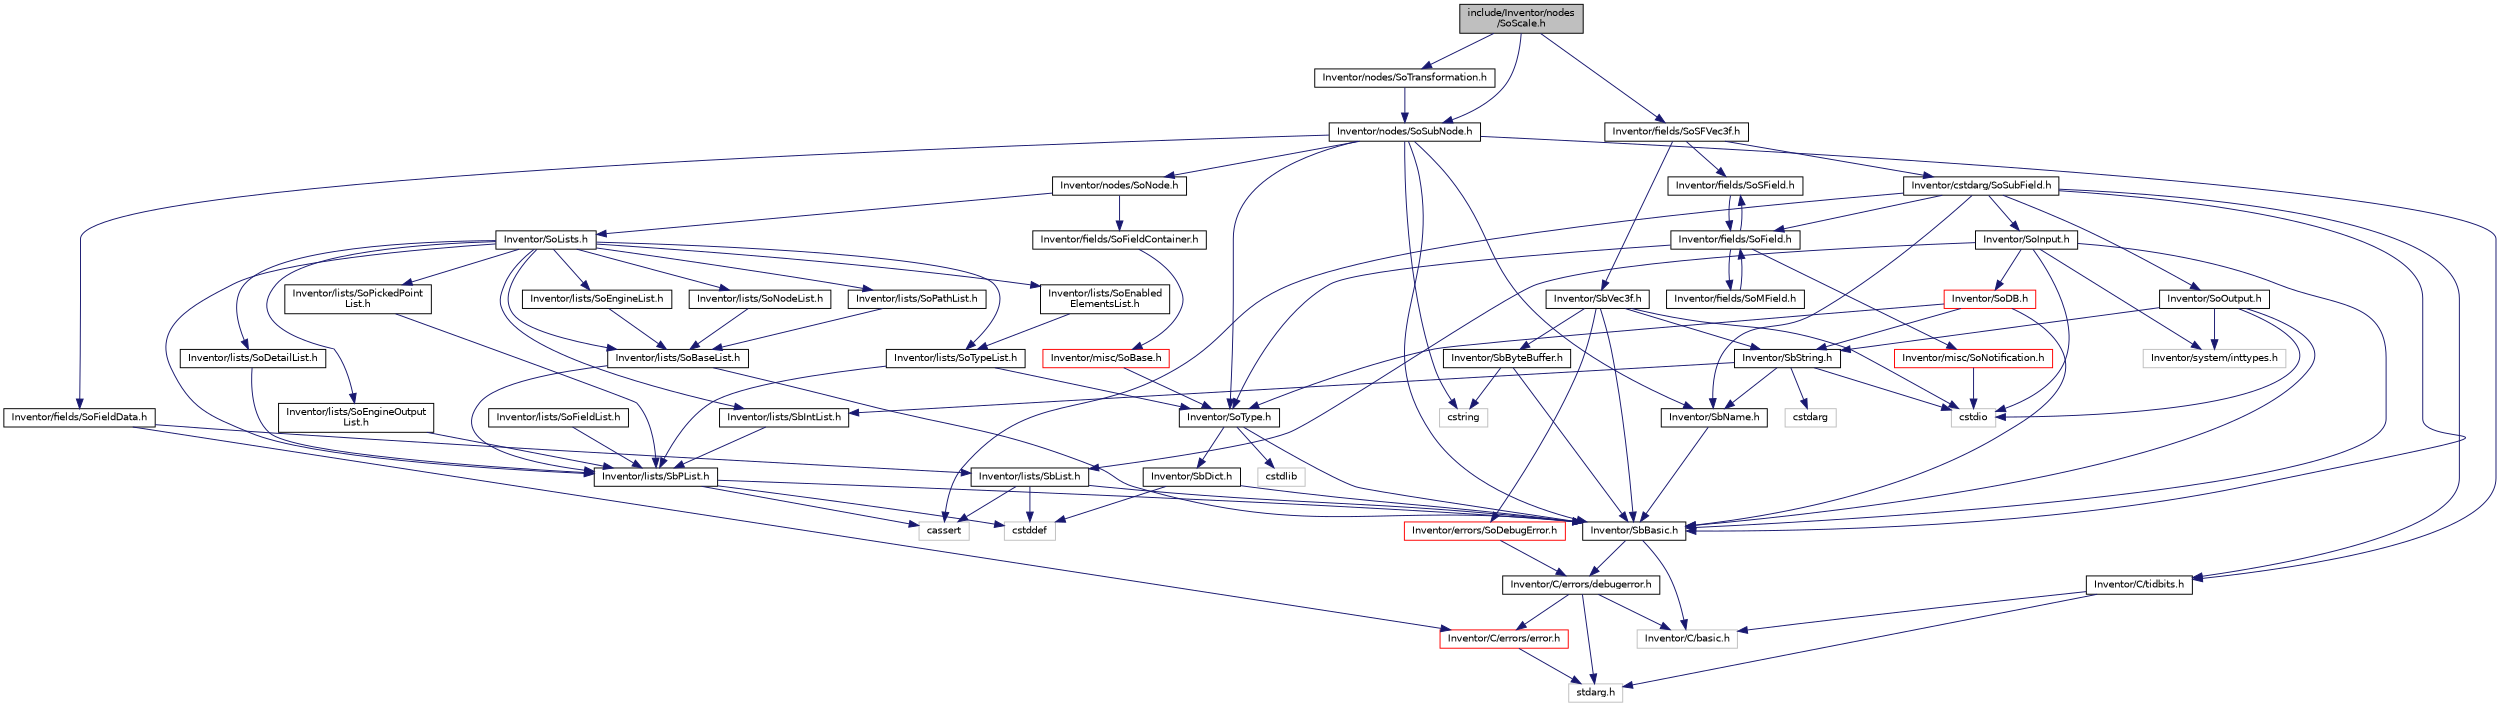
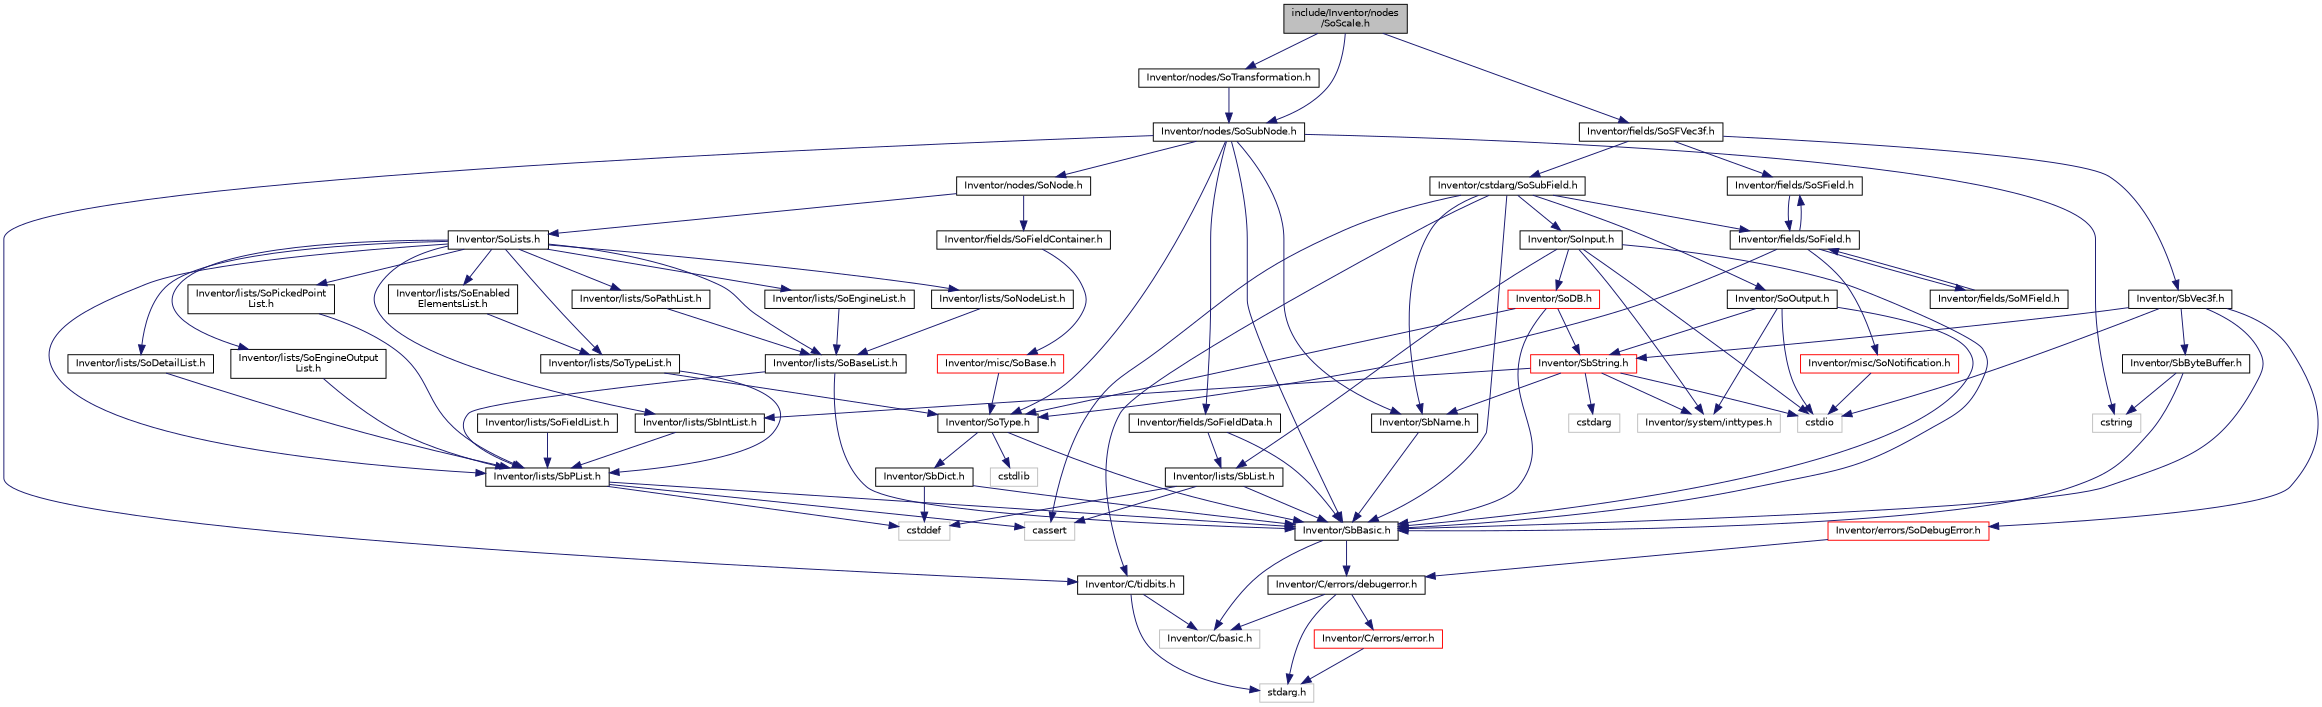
node "Inventor/SbString.h": color black -> red
edge "Inventor/SbString.h" -> "Inventor/system/inttypes.h": added
edge "Inventor/fields/SoFieldData.h" -> "Inventor/C/errors/error.h": now "Inventor/fields/SoFieldData.h" -> "Inventor/SbBasic.h"
